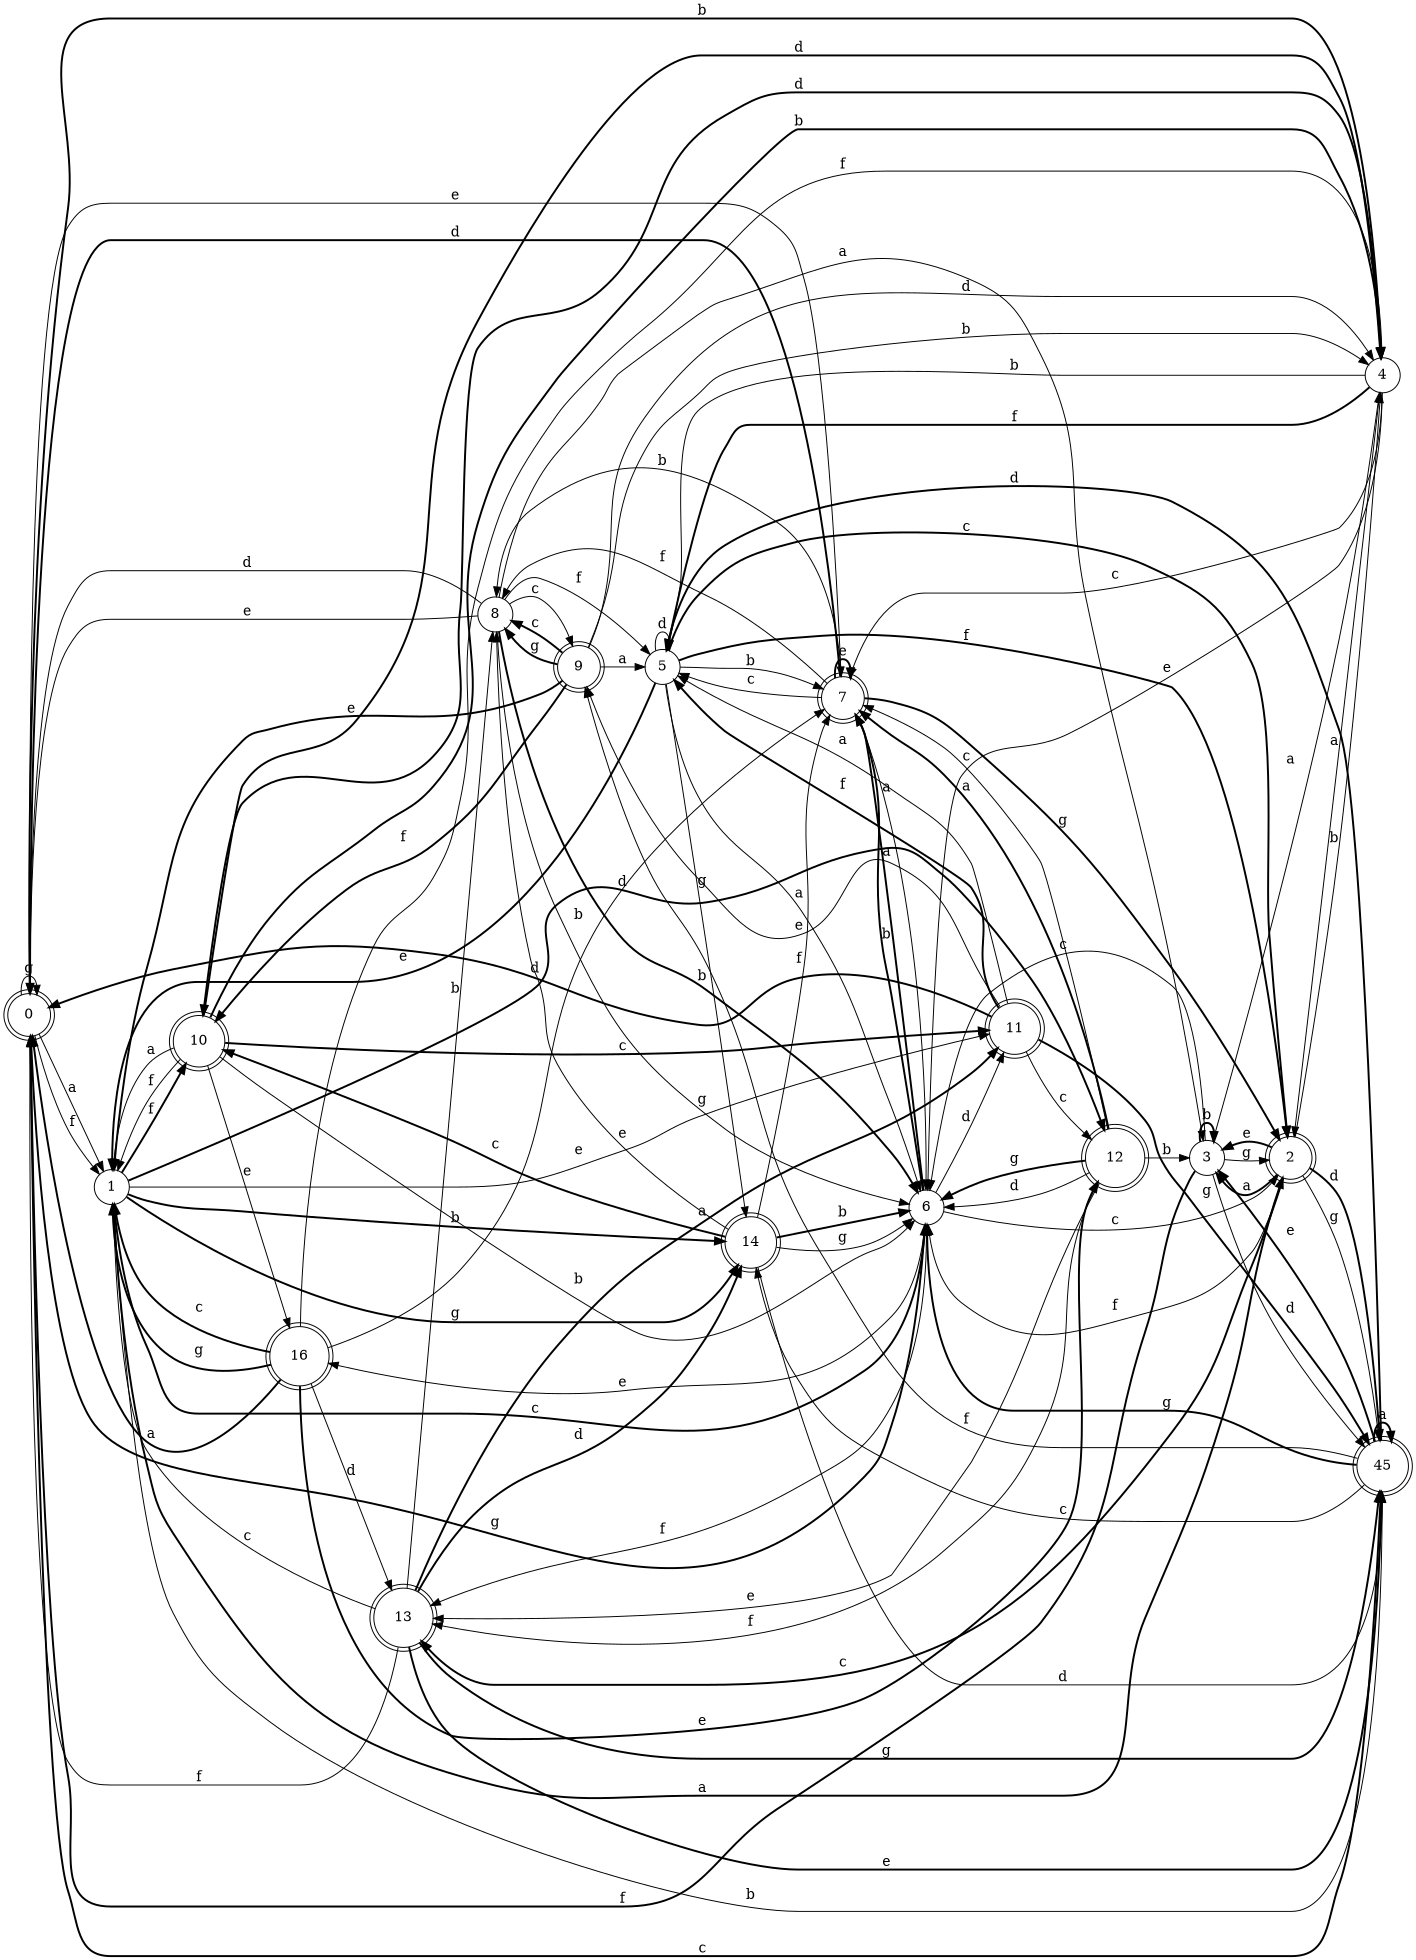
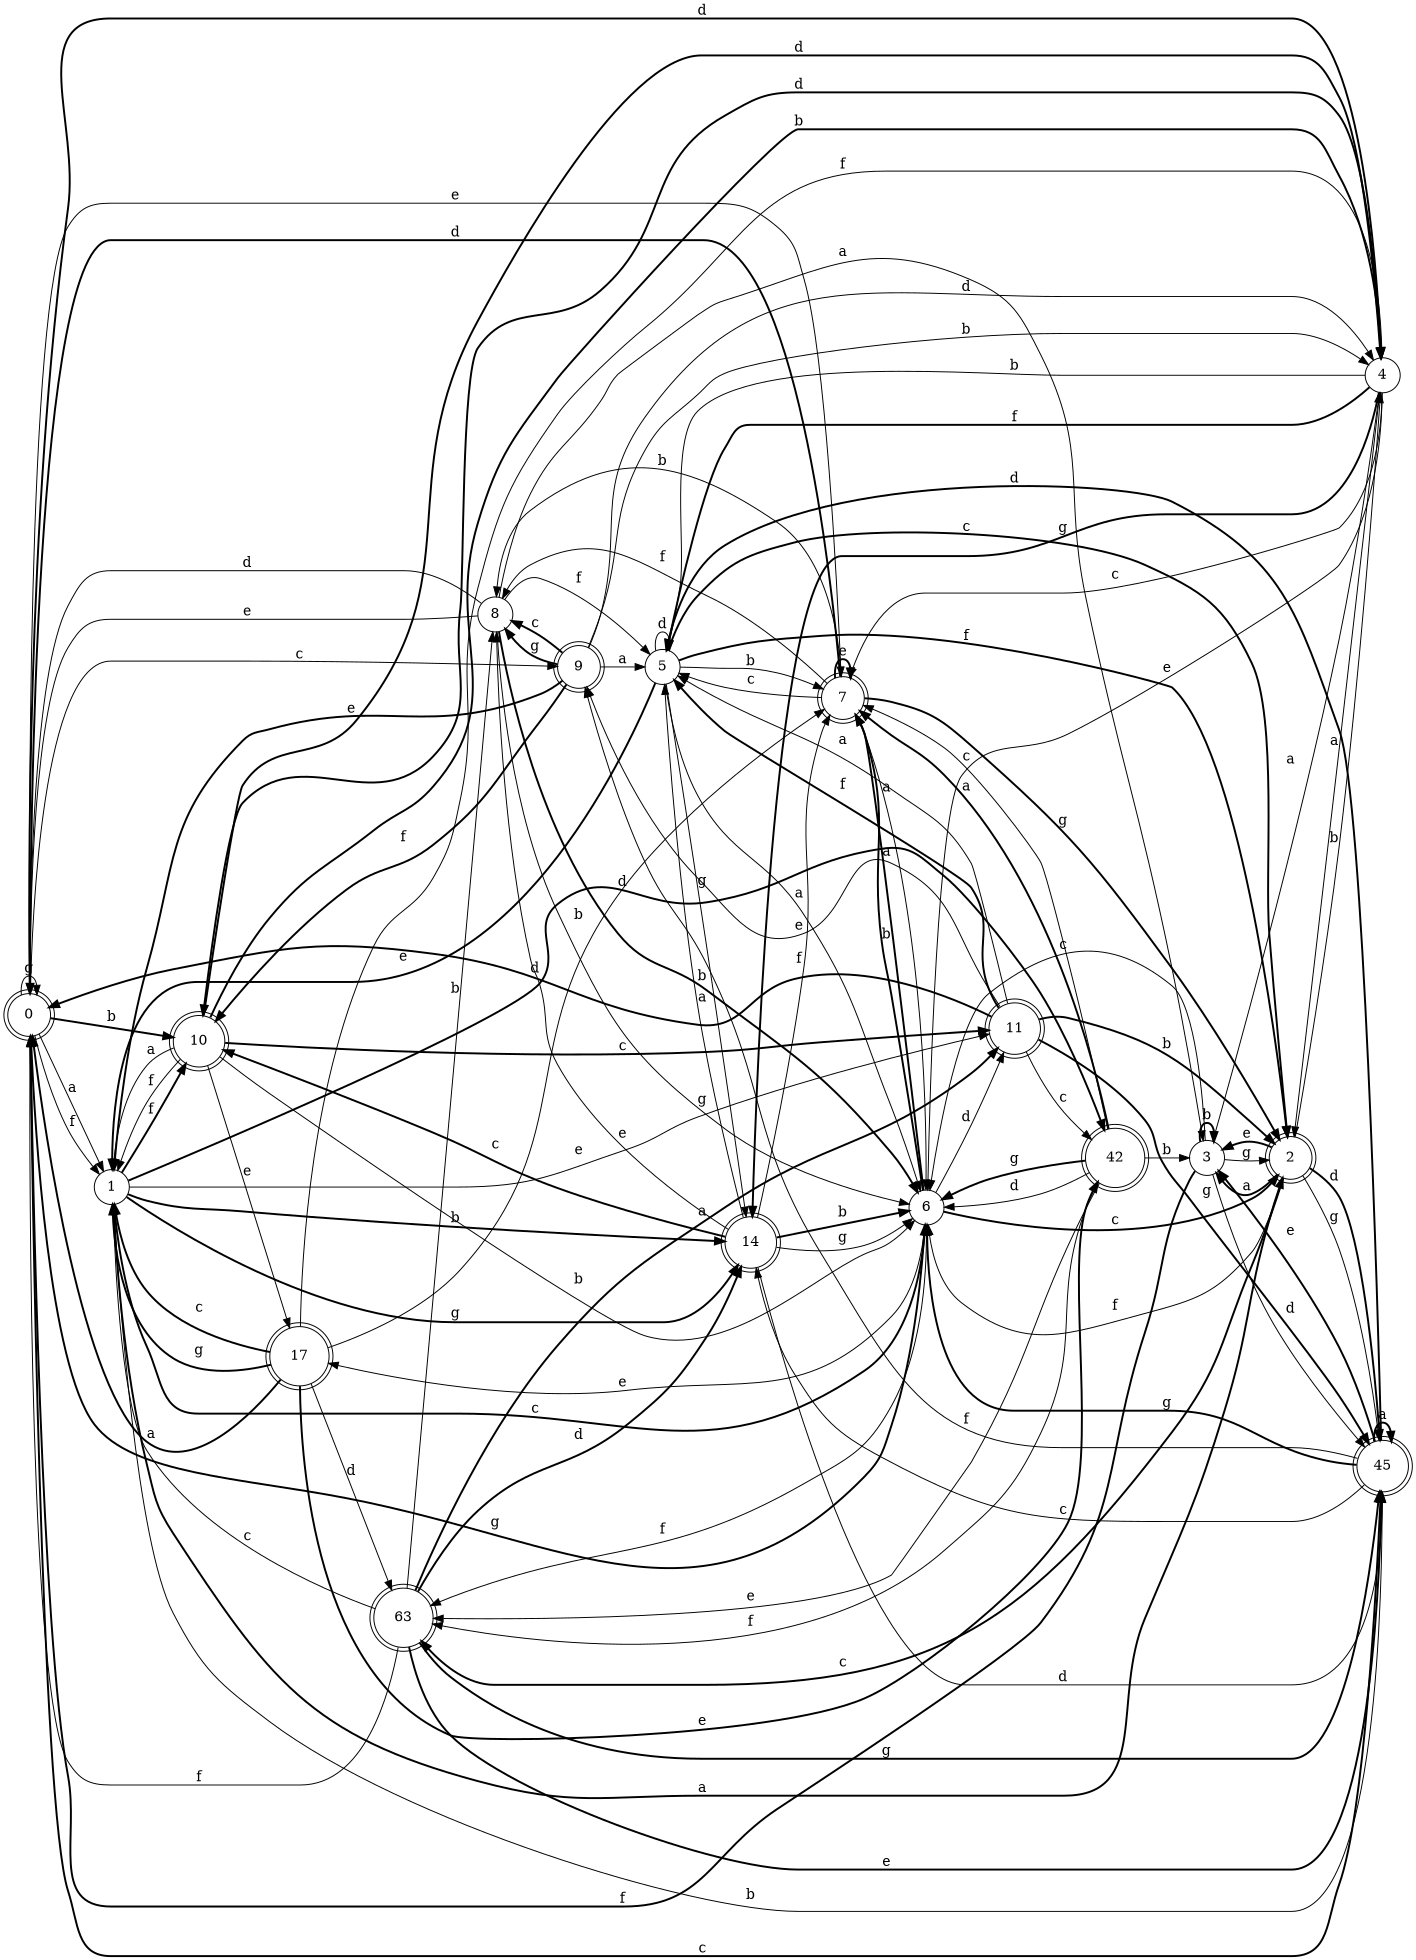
edge "0" -> "4": label "b" -> "d"
edge "4" -> "14": added, label "g"
edge "8" -> "9": now "0" -> "9"
edge "14" -> "5": added, label "a"
edge "0" -> "10": added, label "b"
edge "11" -> "2": added, label "b"
node "12": label "12" -> "42"
edge "6" -> "2": style solid -> bold
node "16": label "16" -> "17"
node "13": label "13" -> "63"
